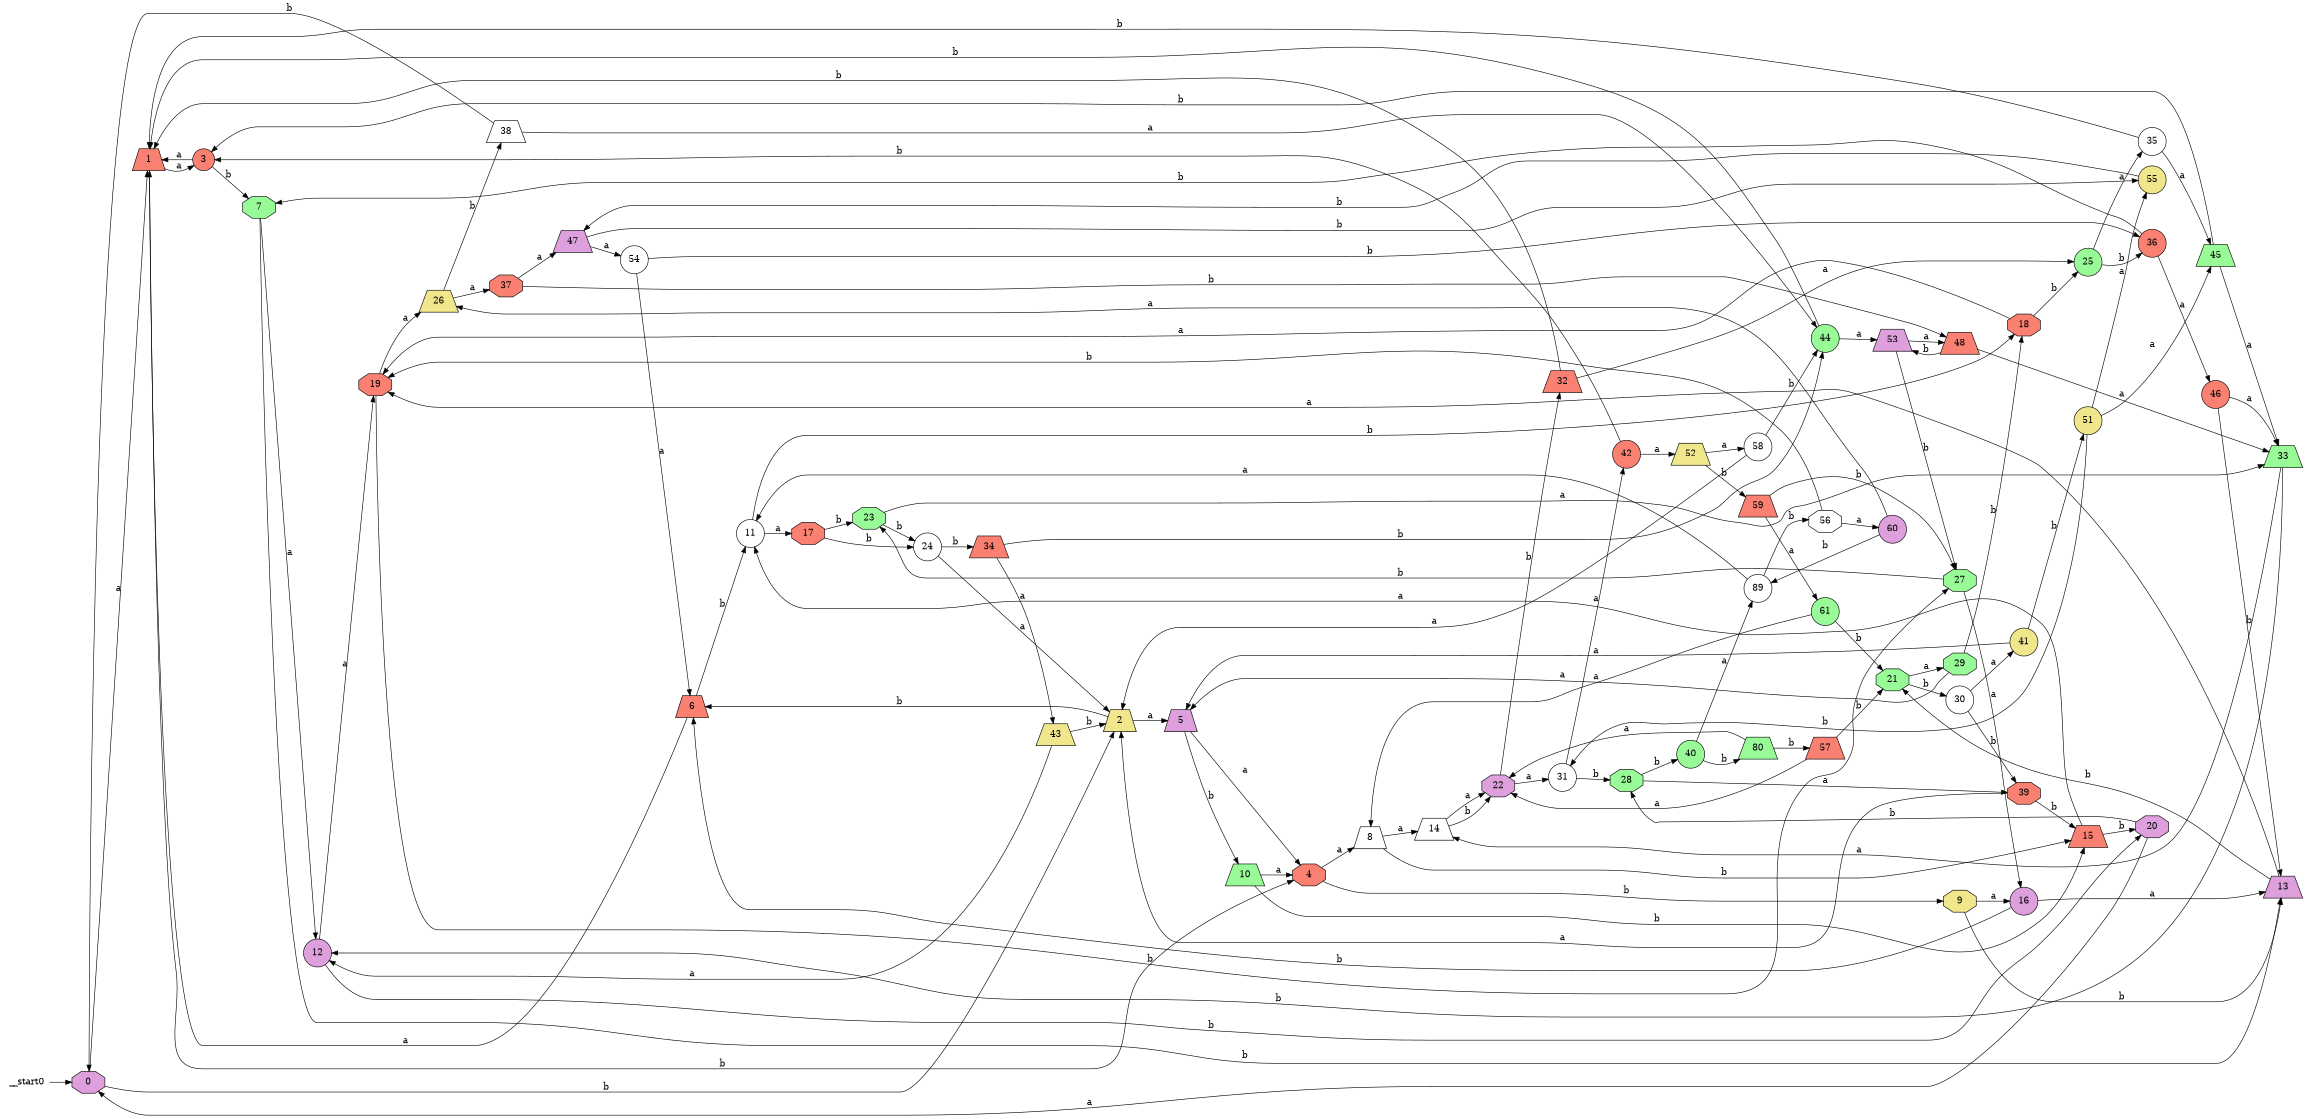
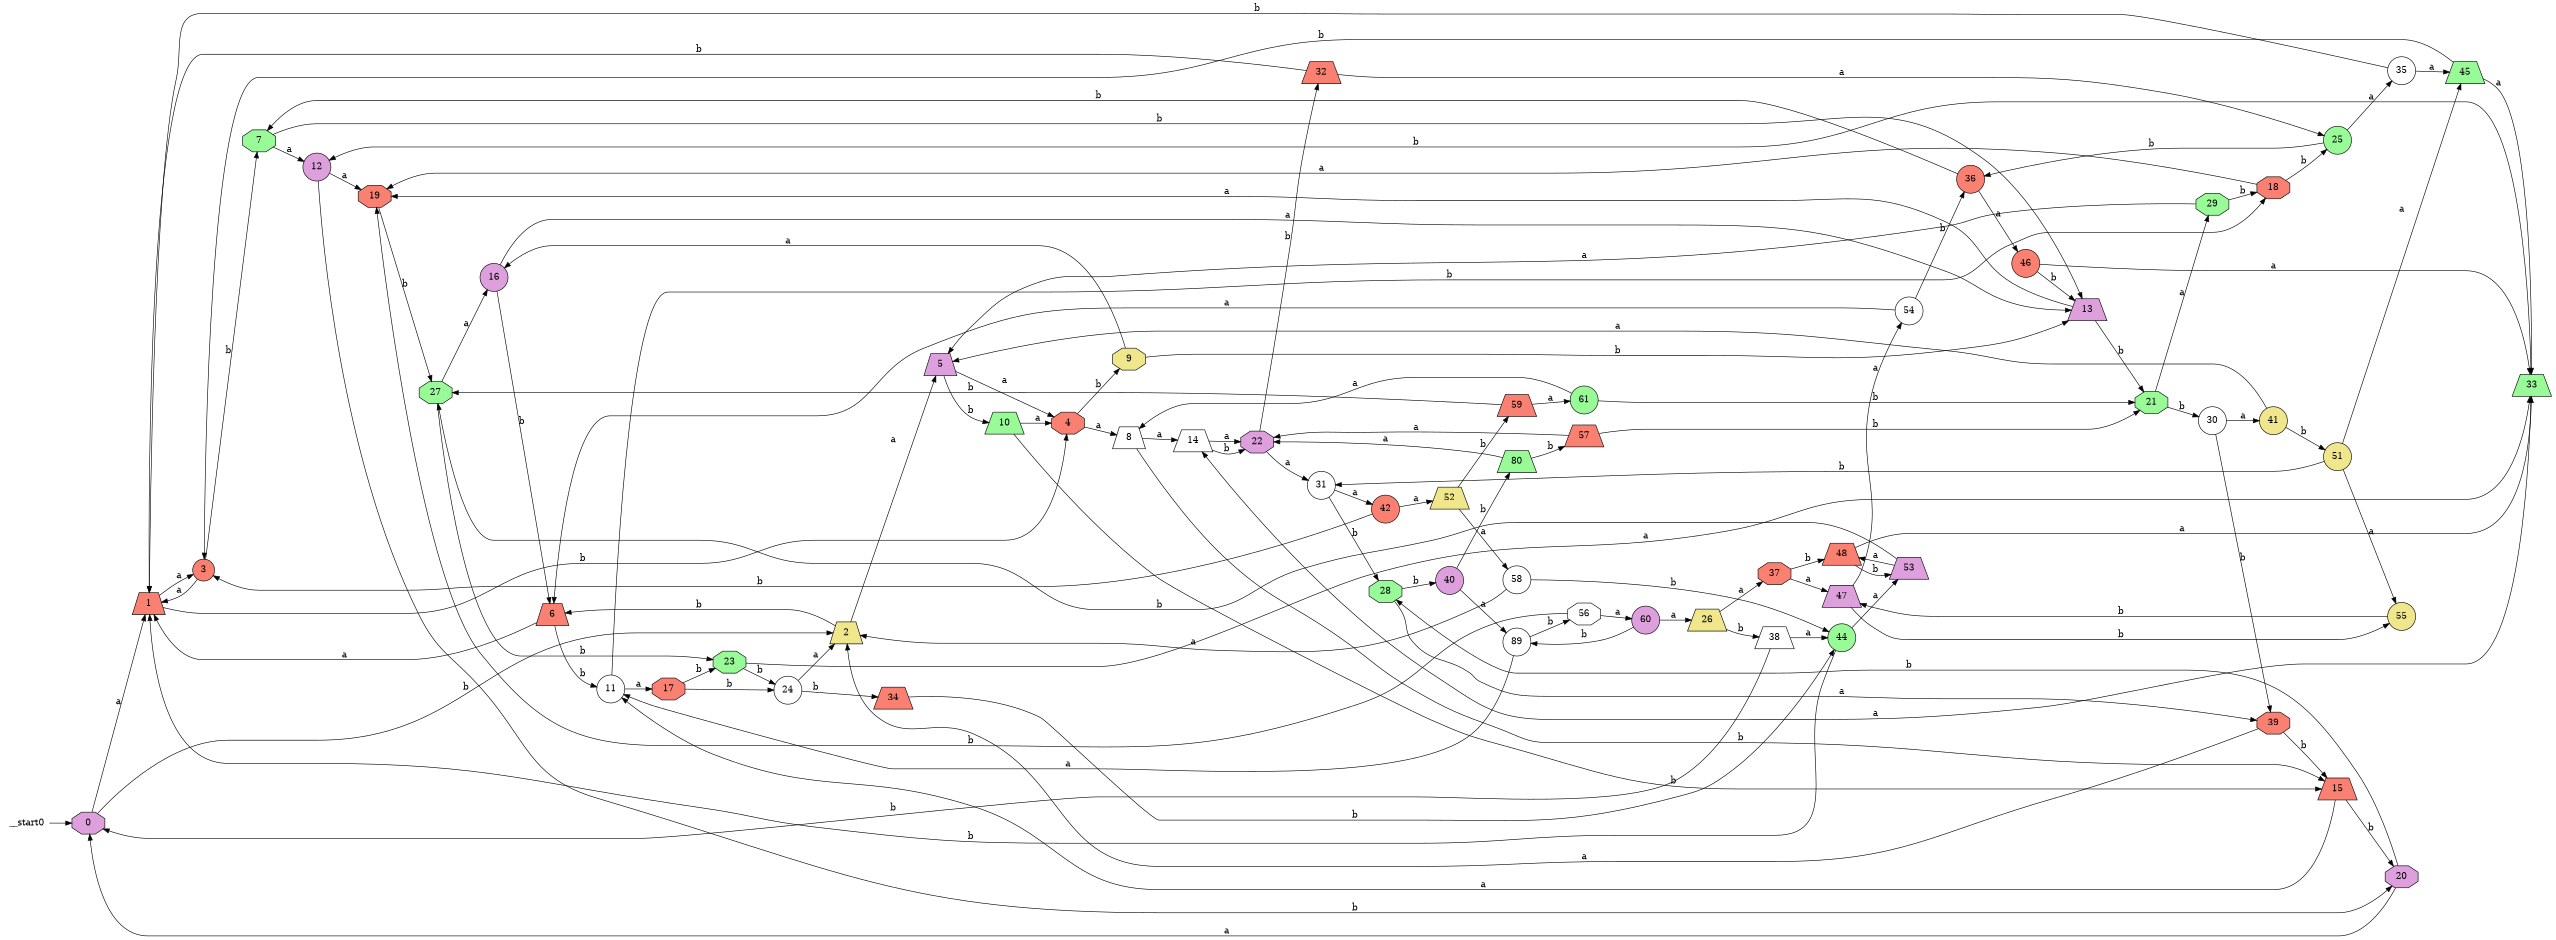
edge "19" -> "26": removed, label "a"
node "43": removed
node "40": fillcolor palegreen -> plum
